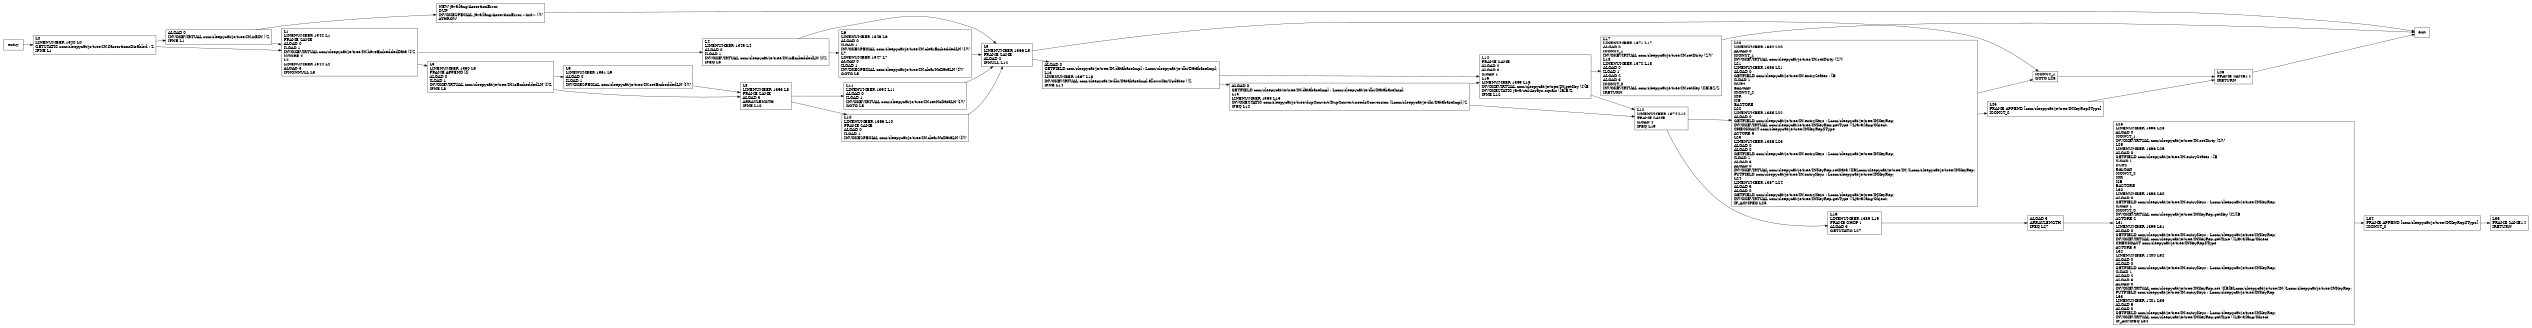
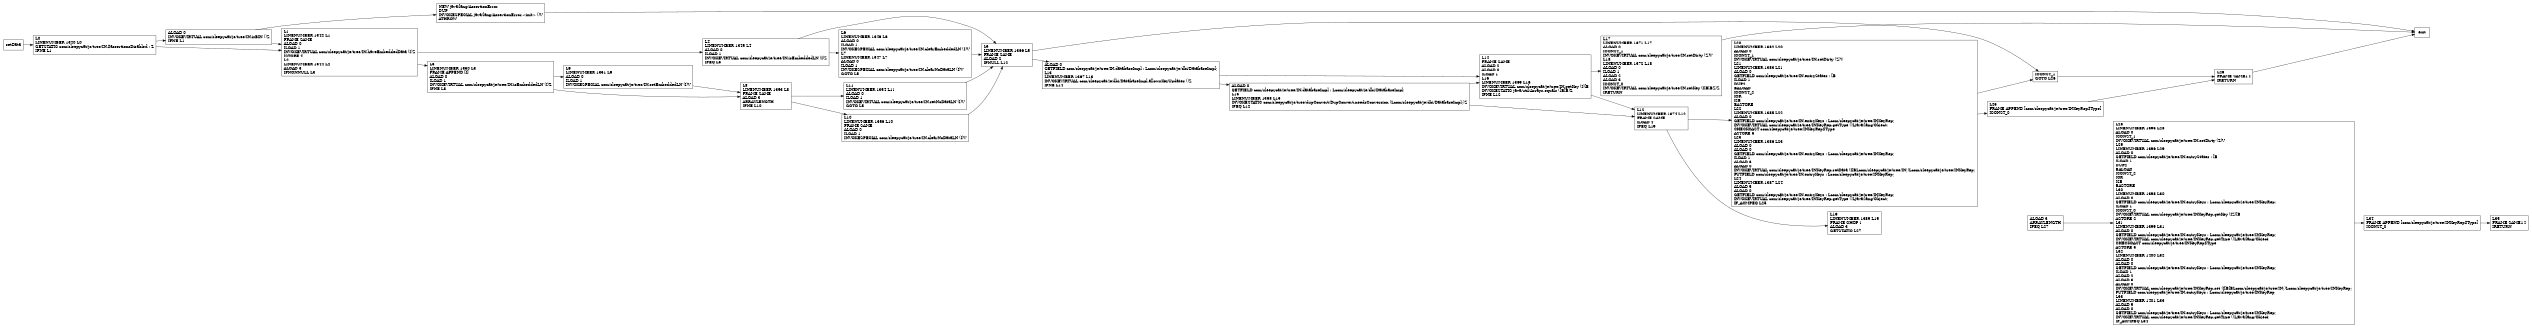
node "entry": label "entry" -> "setData"
edge "L19 LINENUMBER 1389 L19 FRAME CHOP 1 ALOAD 3 GETSTATIC L27" -> "ALOAD 3 ARRAYLENGTH IFEQ L27": removed
